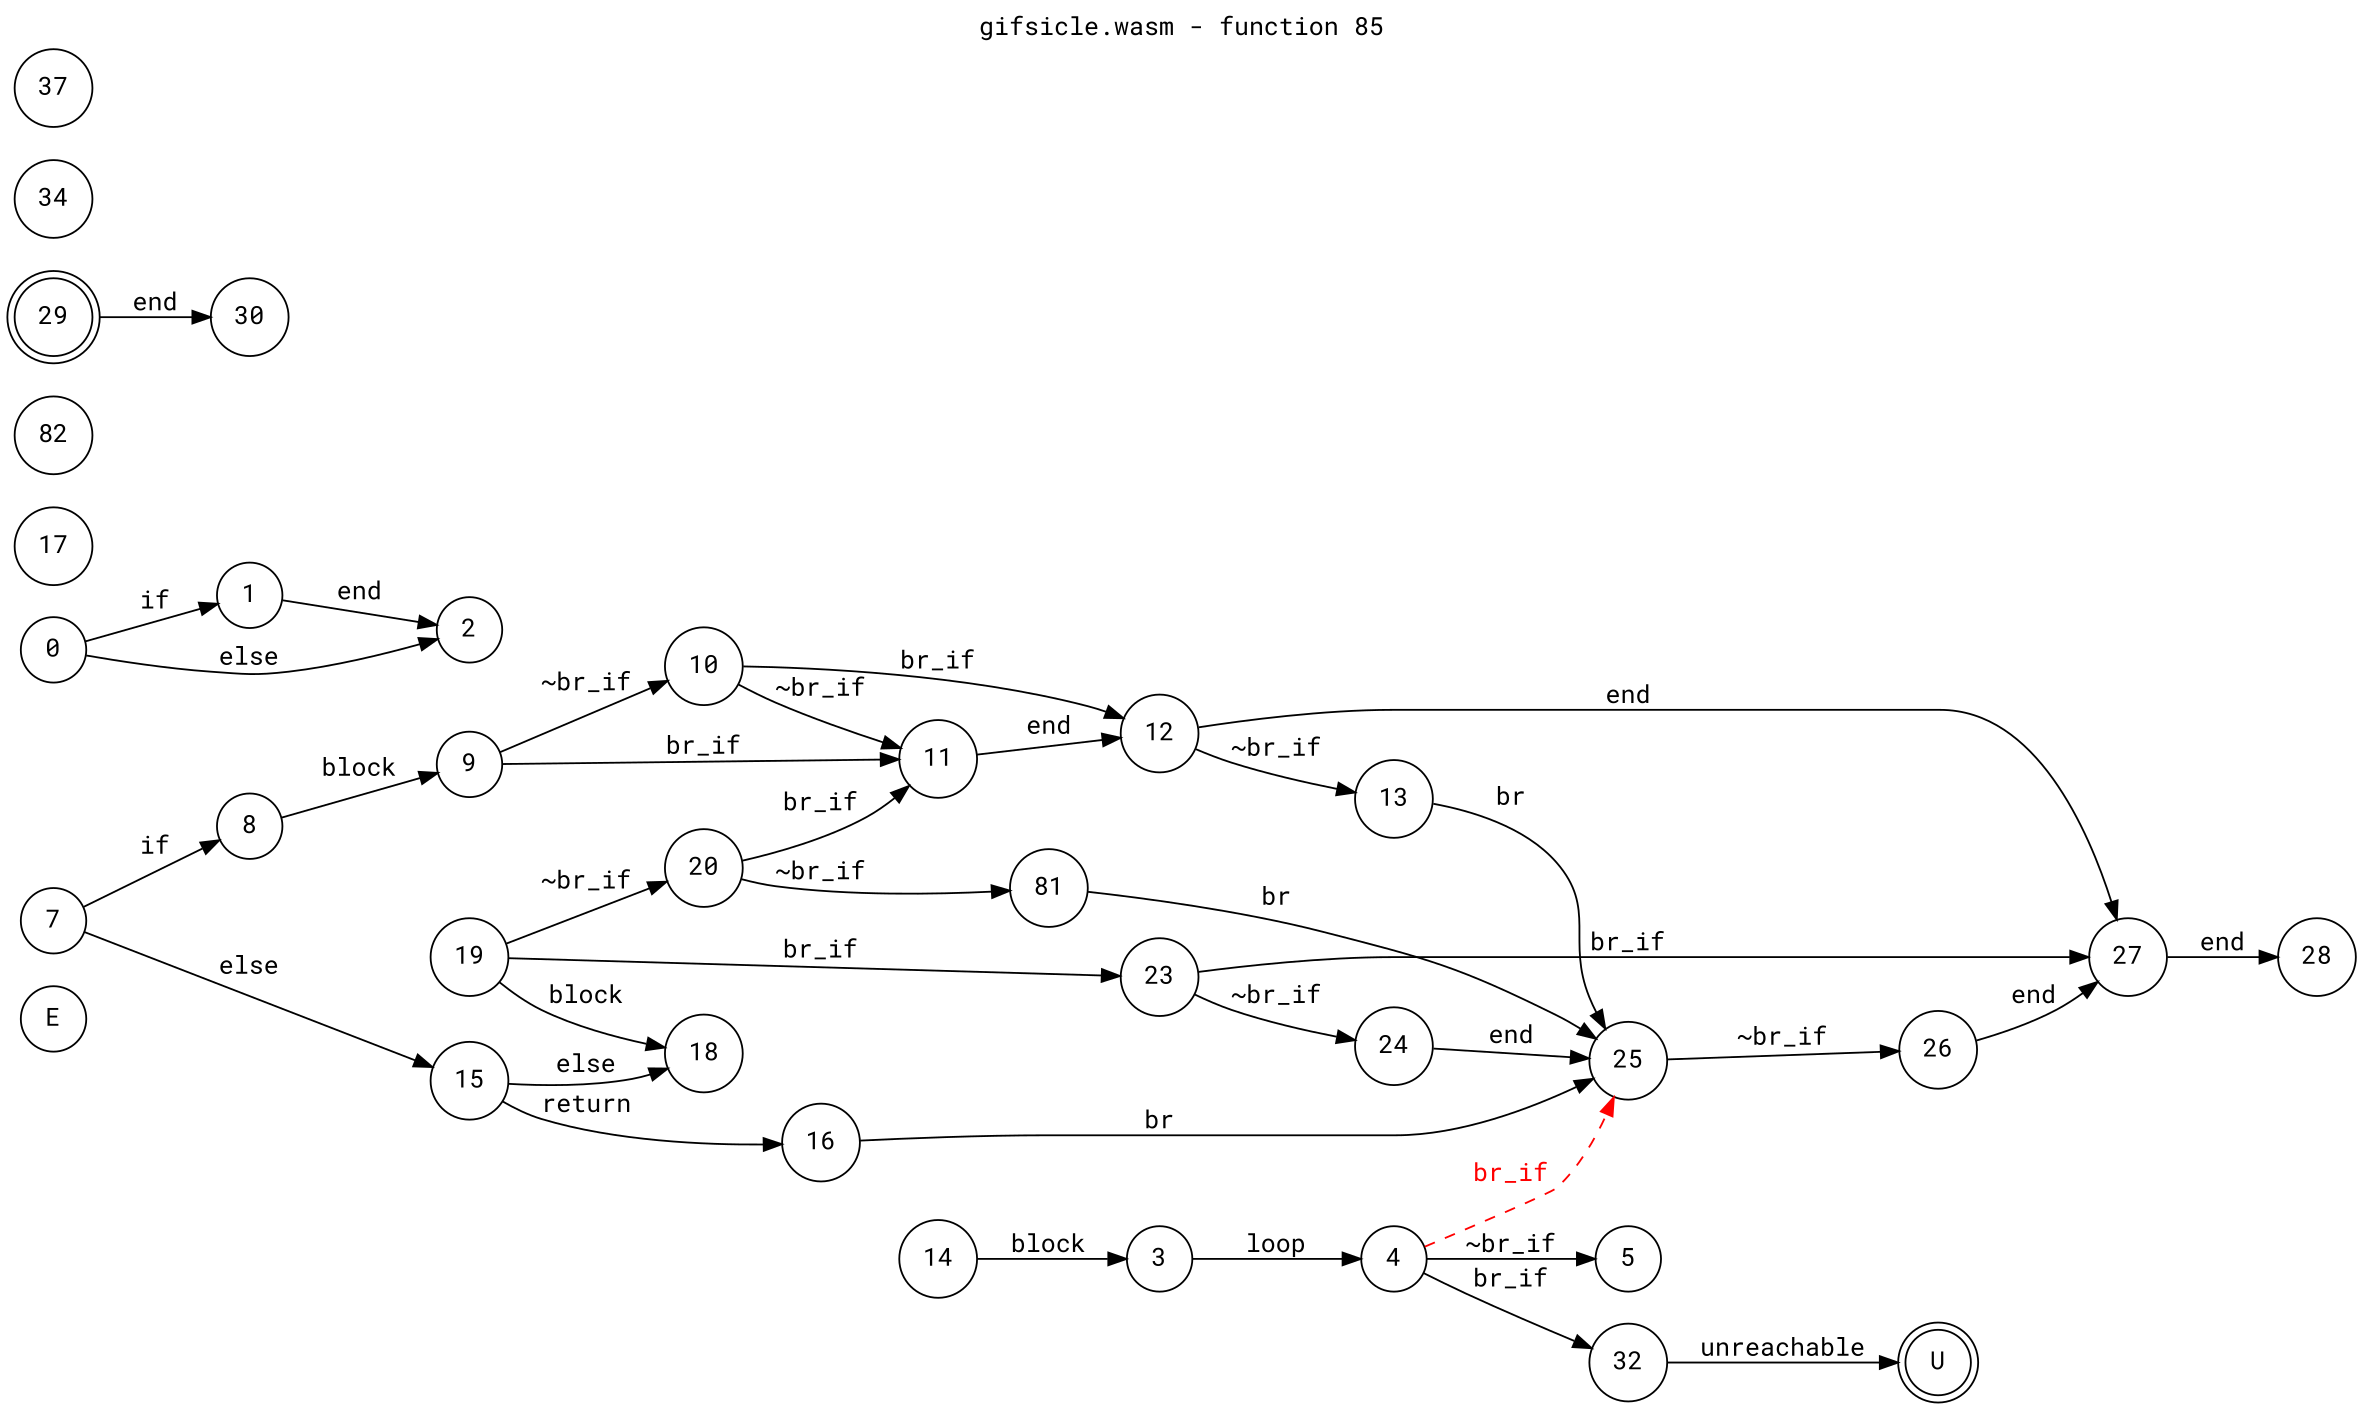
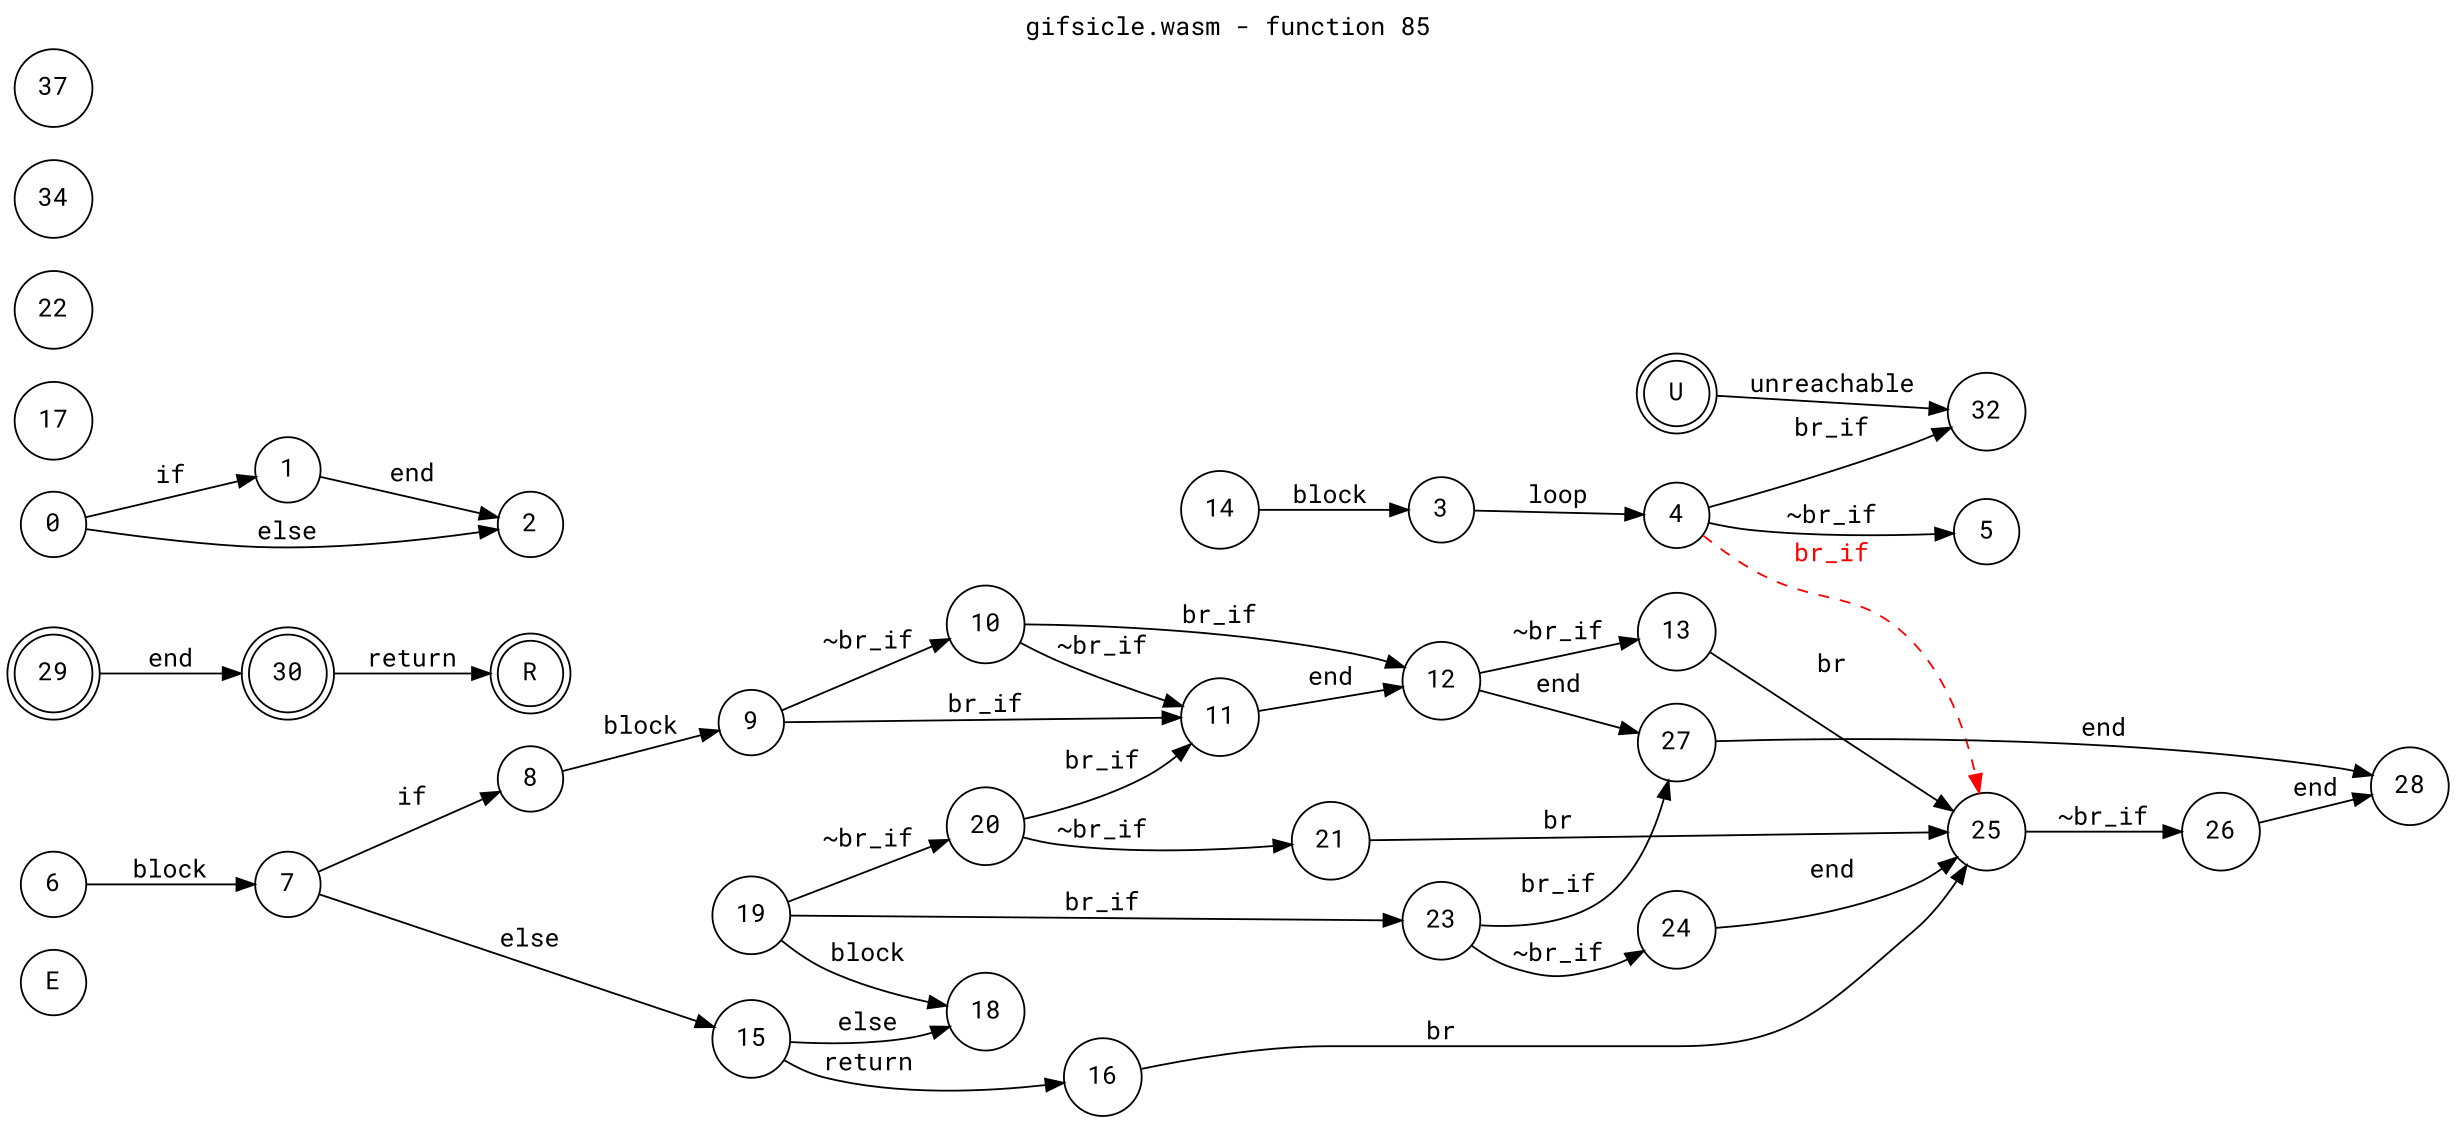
node "30": shape circle -> doublecircle
node "82": label "82" -> "22"
node "R": added
node "6": added
node "81": label "81" -> "21"
edge "26" -> "27": now "26" -> "28"
edge "32" -> "U": reversed
